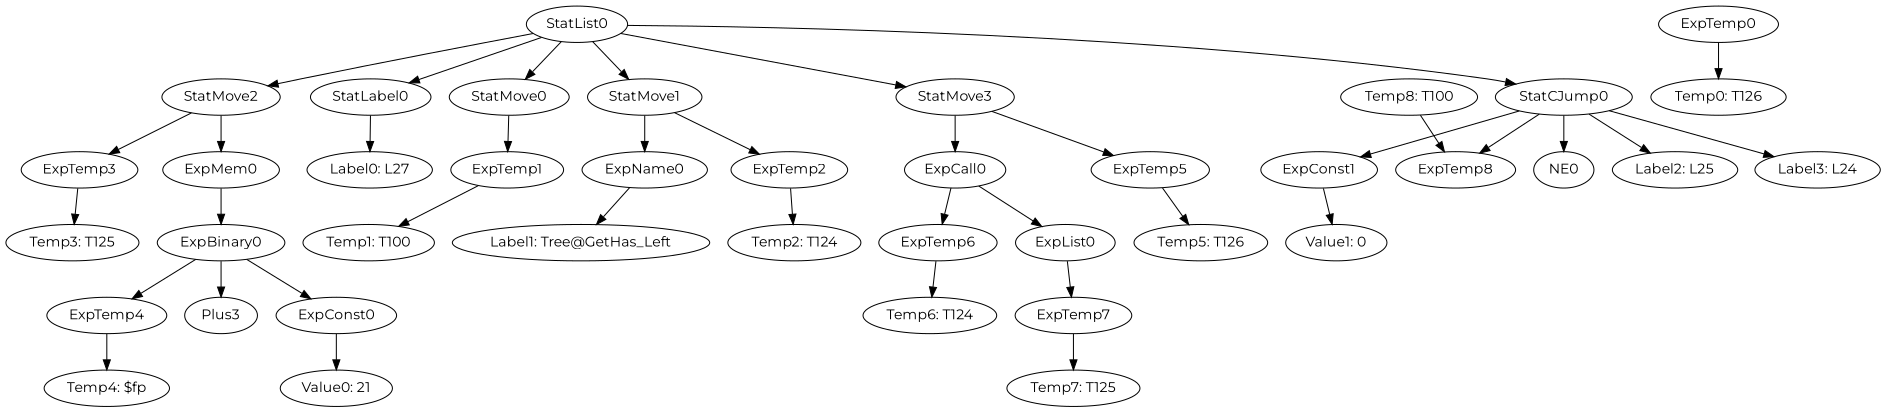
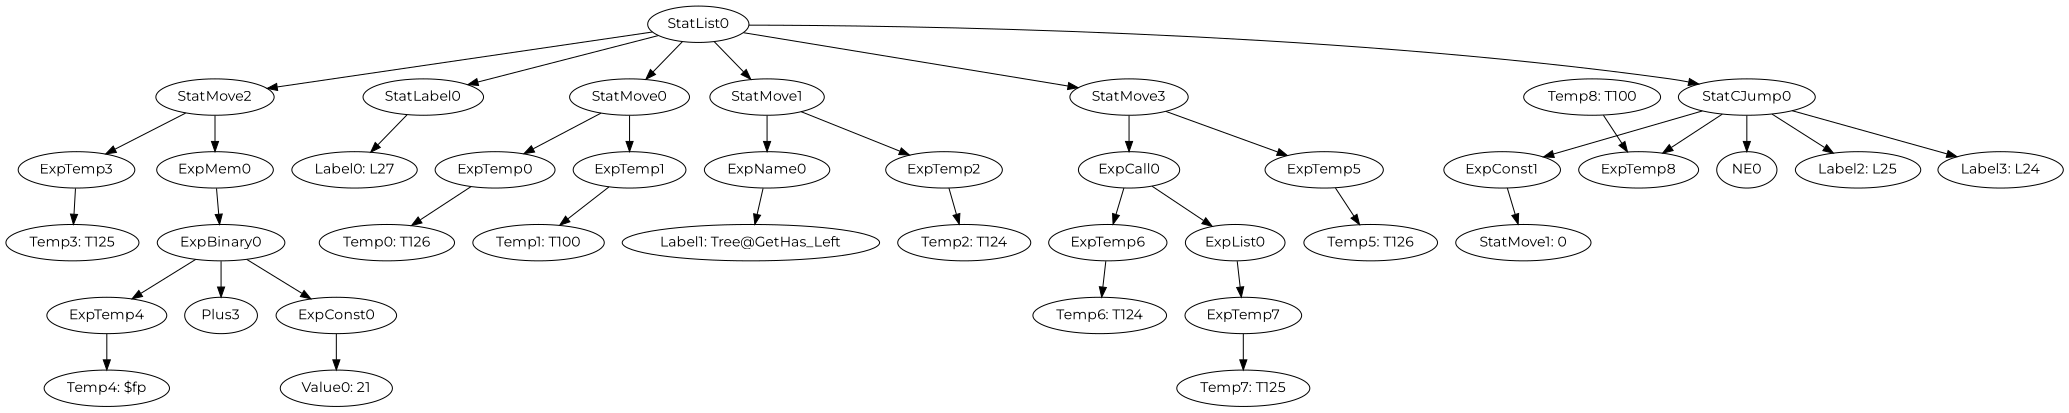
edge "StatMove0" -> "ExpTemp0": added
node "Value1: 0": label "Value1: 0" -> "StatMove1: 0"
